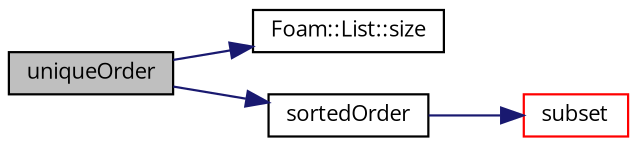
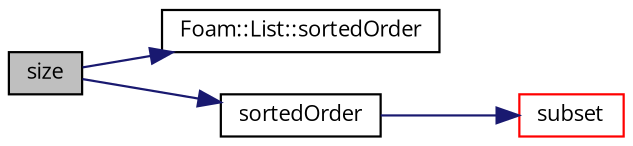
node "Foam::List::size": label "Foam::List::size" -> "Foam::List::sortedOrder"
node "uniqueOrder": label "uniqueOrder" -> "size"
